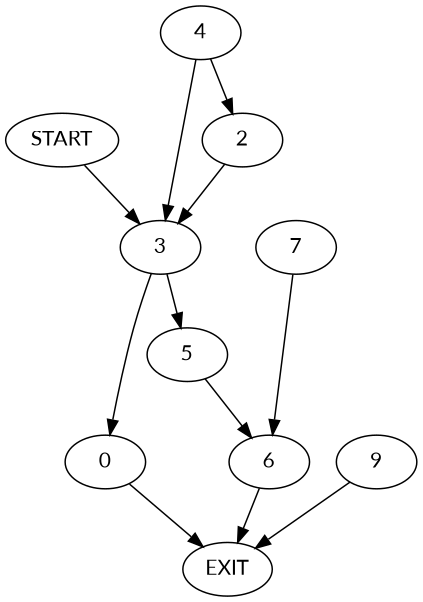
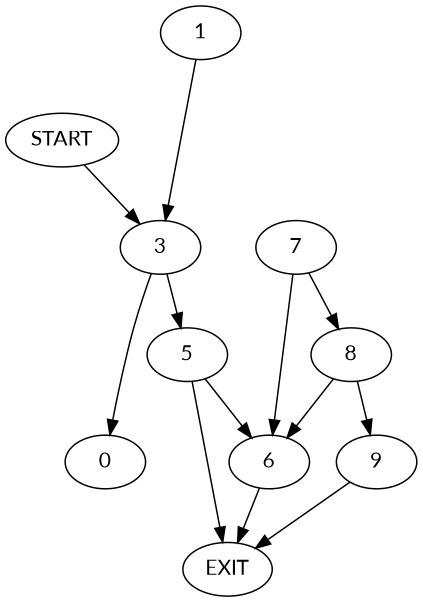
node "4": label "4" -> "1"
node "2": removed
node "8": added
edge "0" -> "EXIT": now "5" -> "EXIT"
